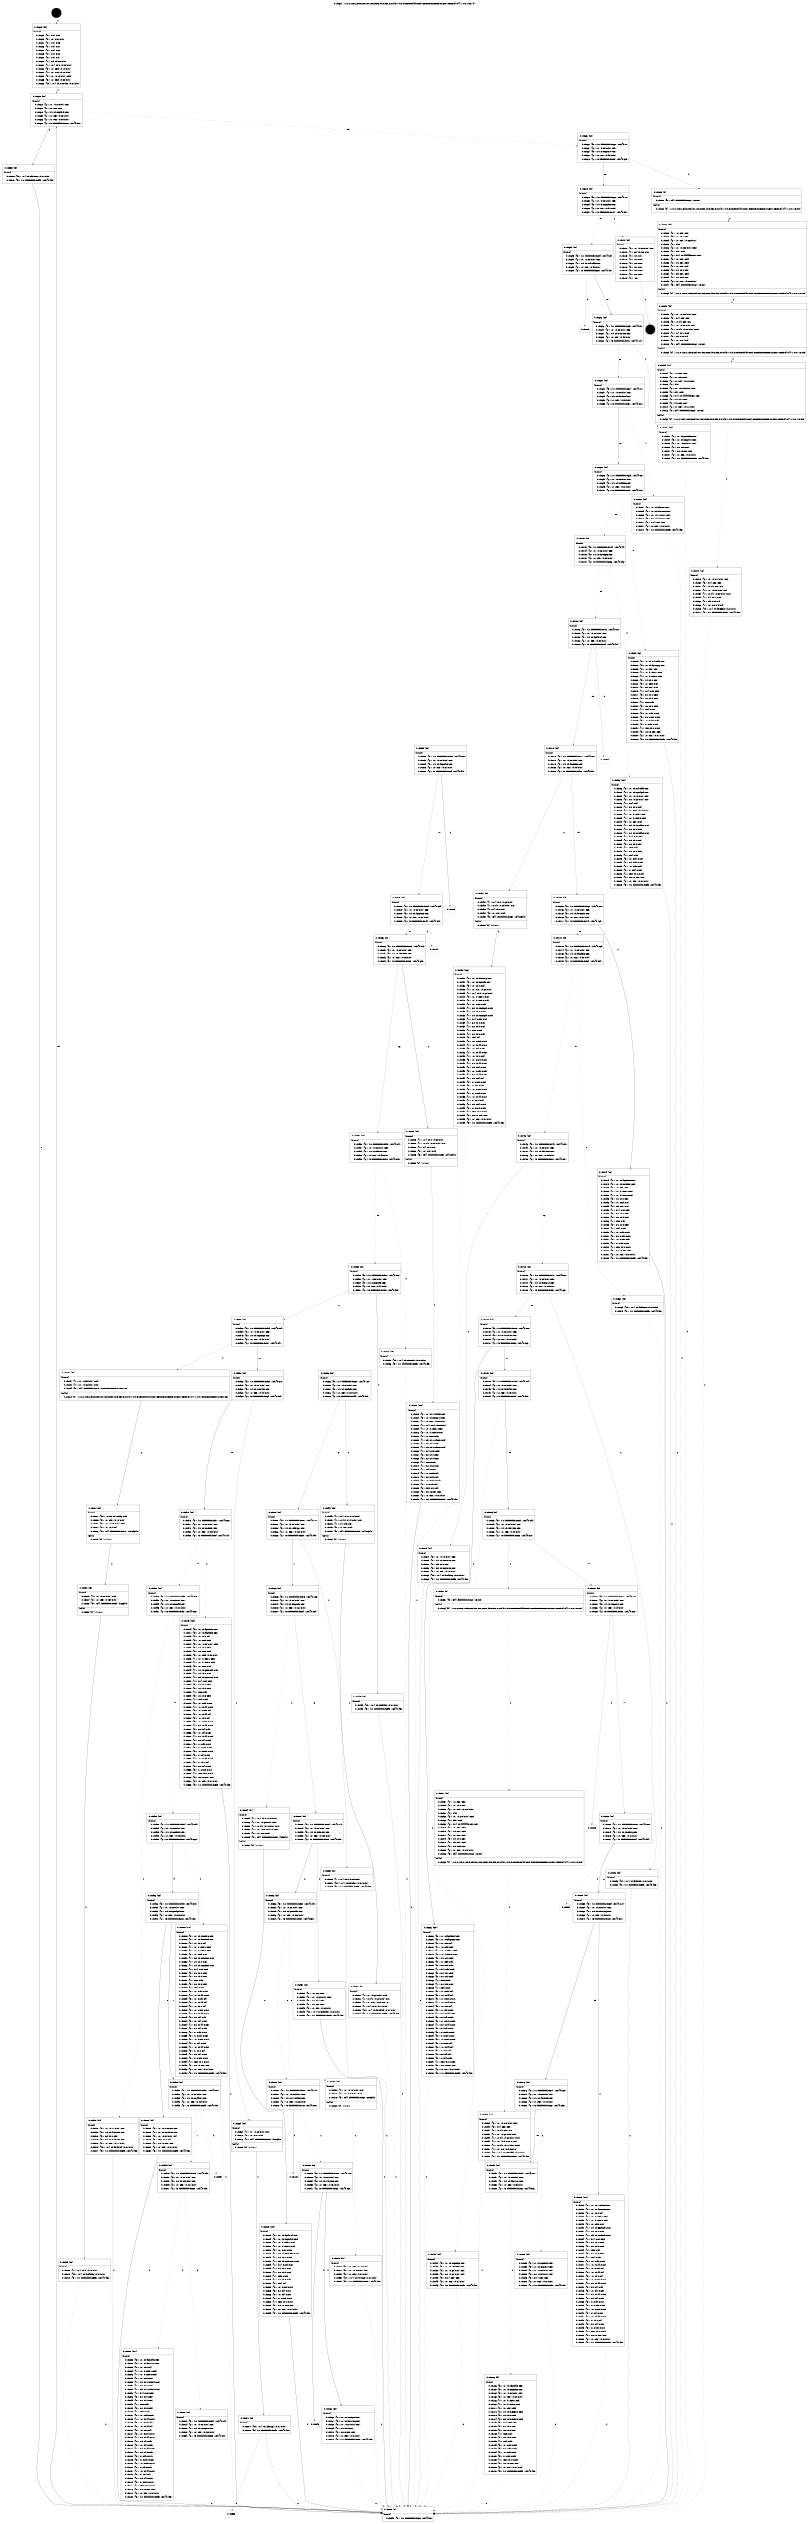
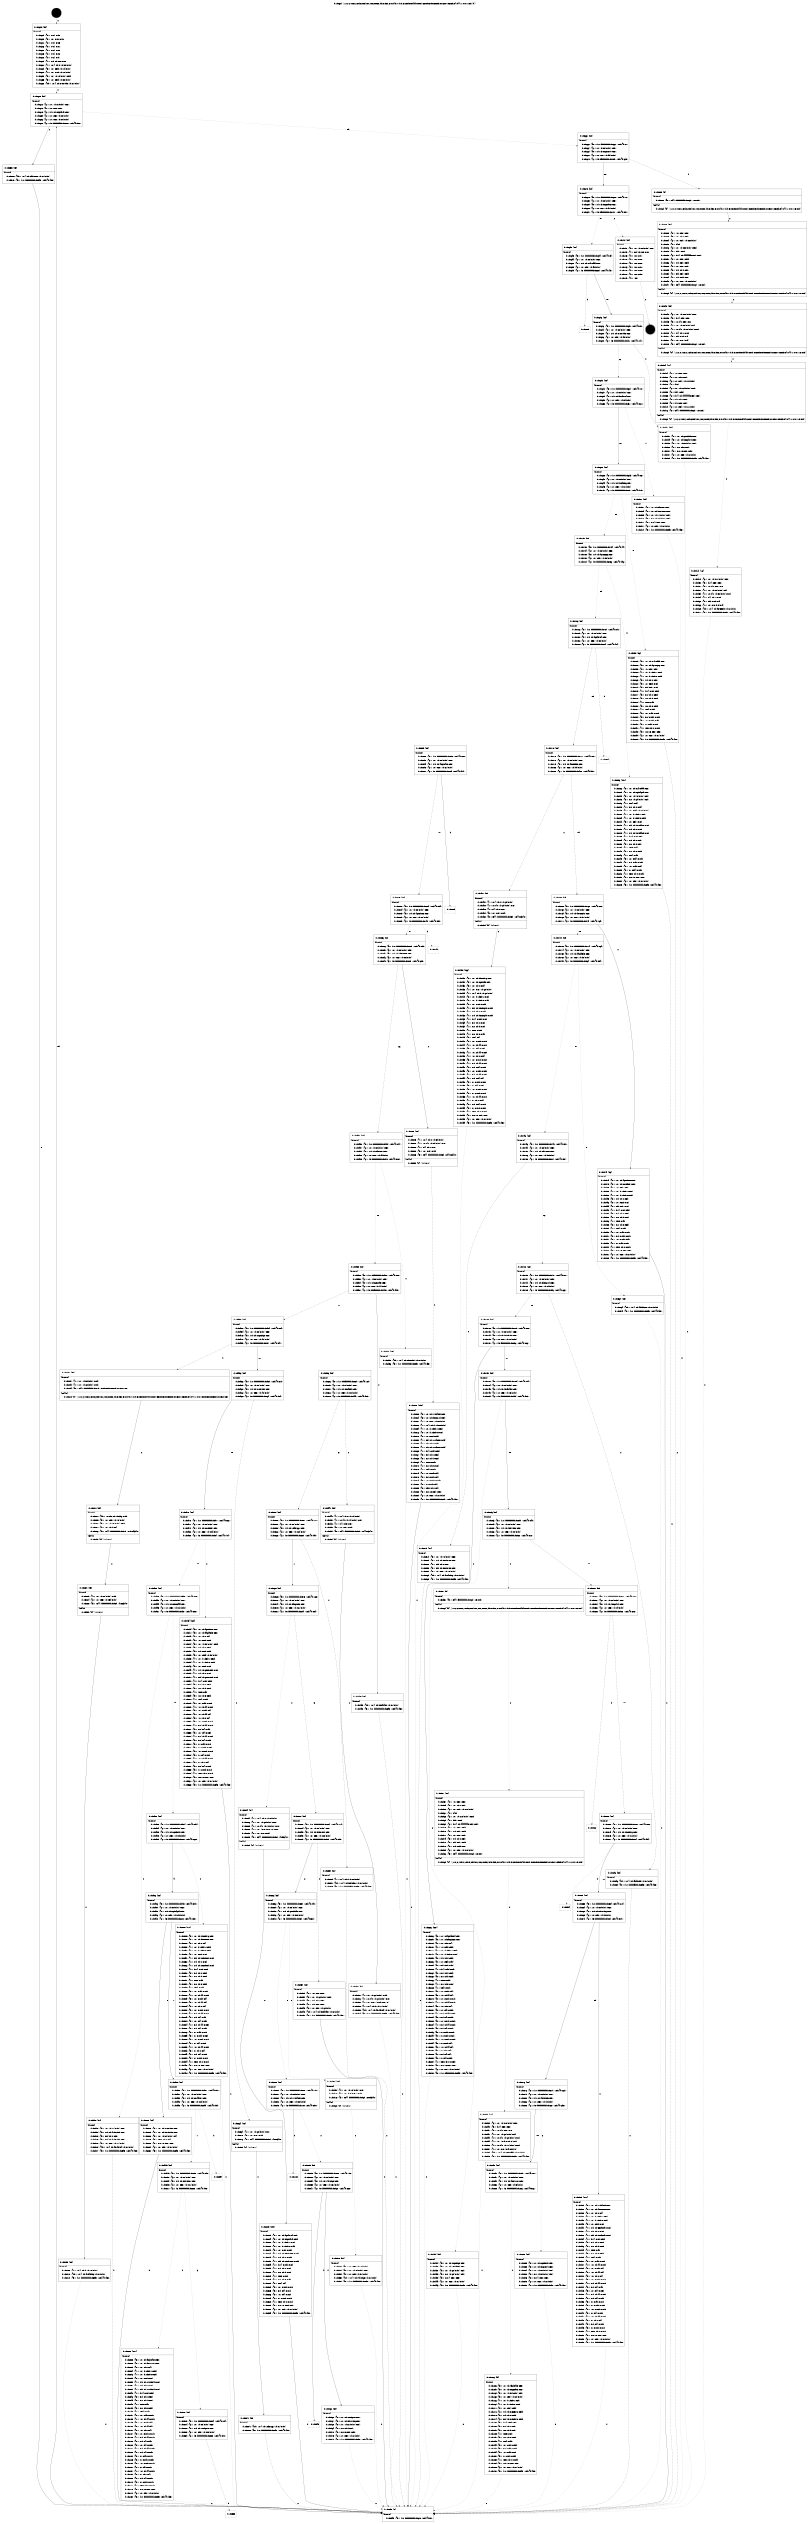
edge "0x40237b [15]" -> "0x40238a": now "0x401a1a [28]" -> "0x40238a"
